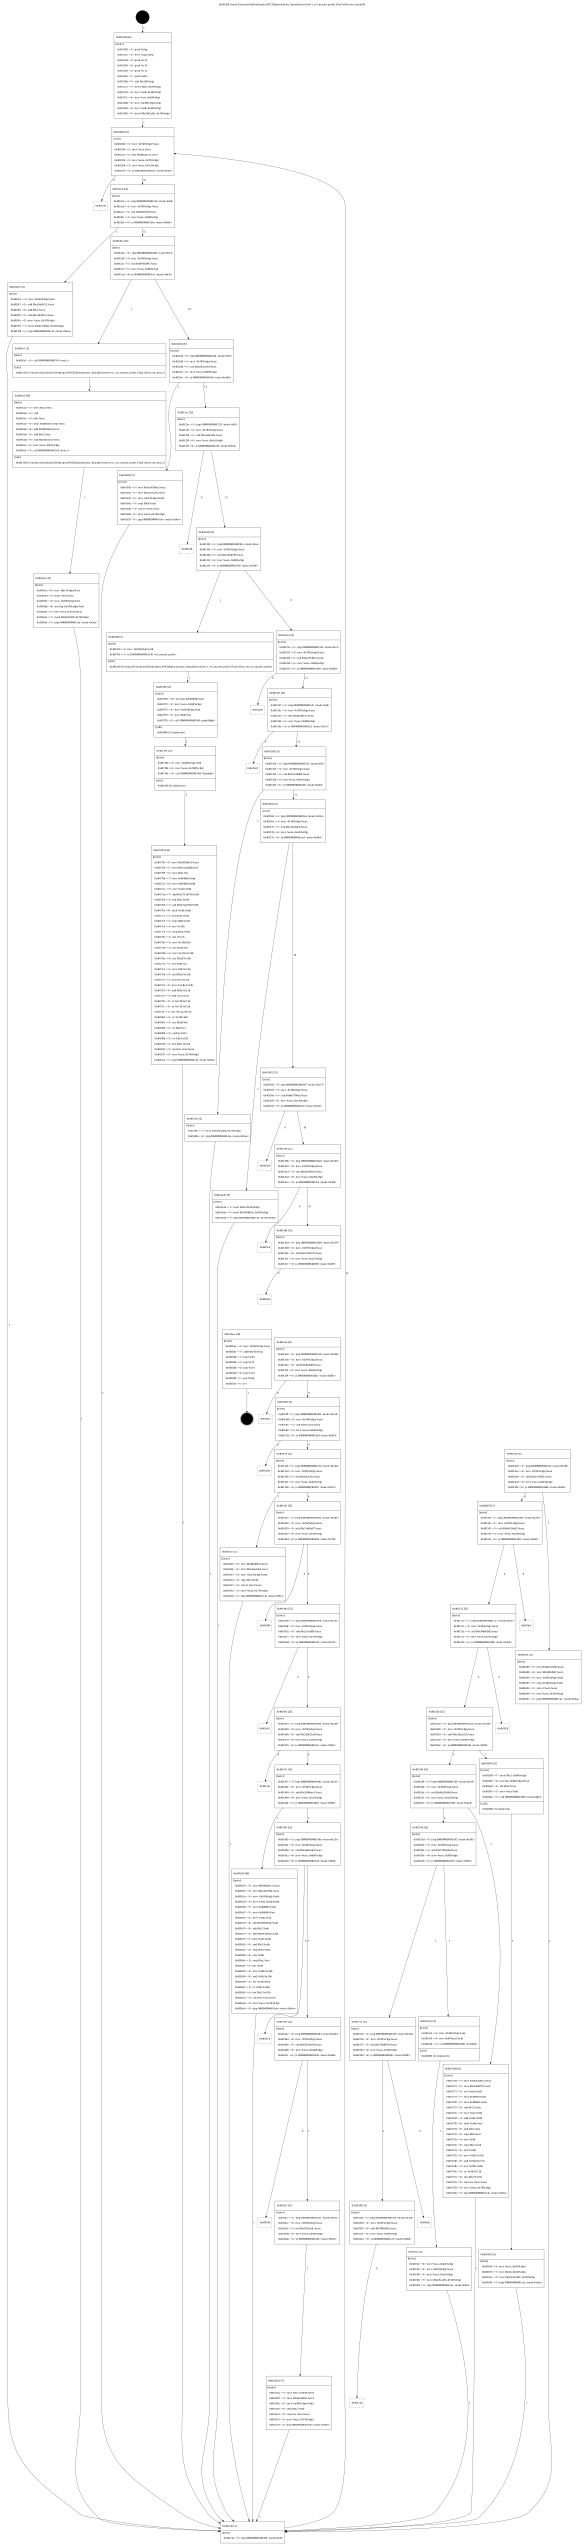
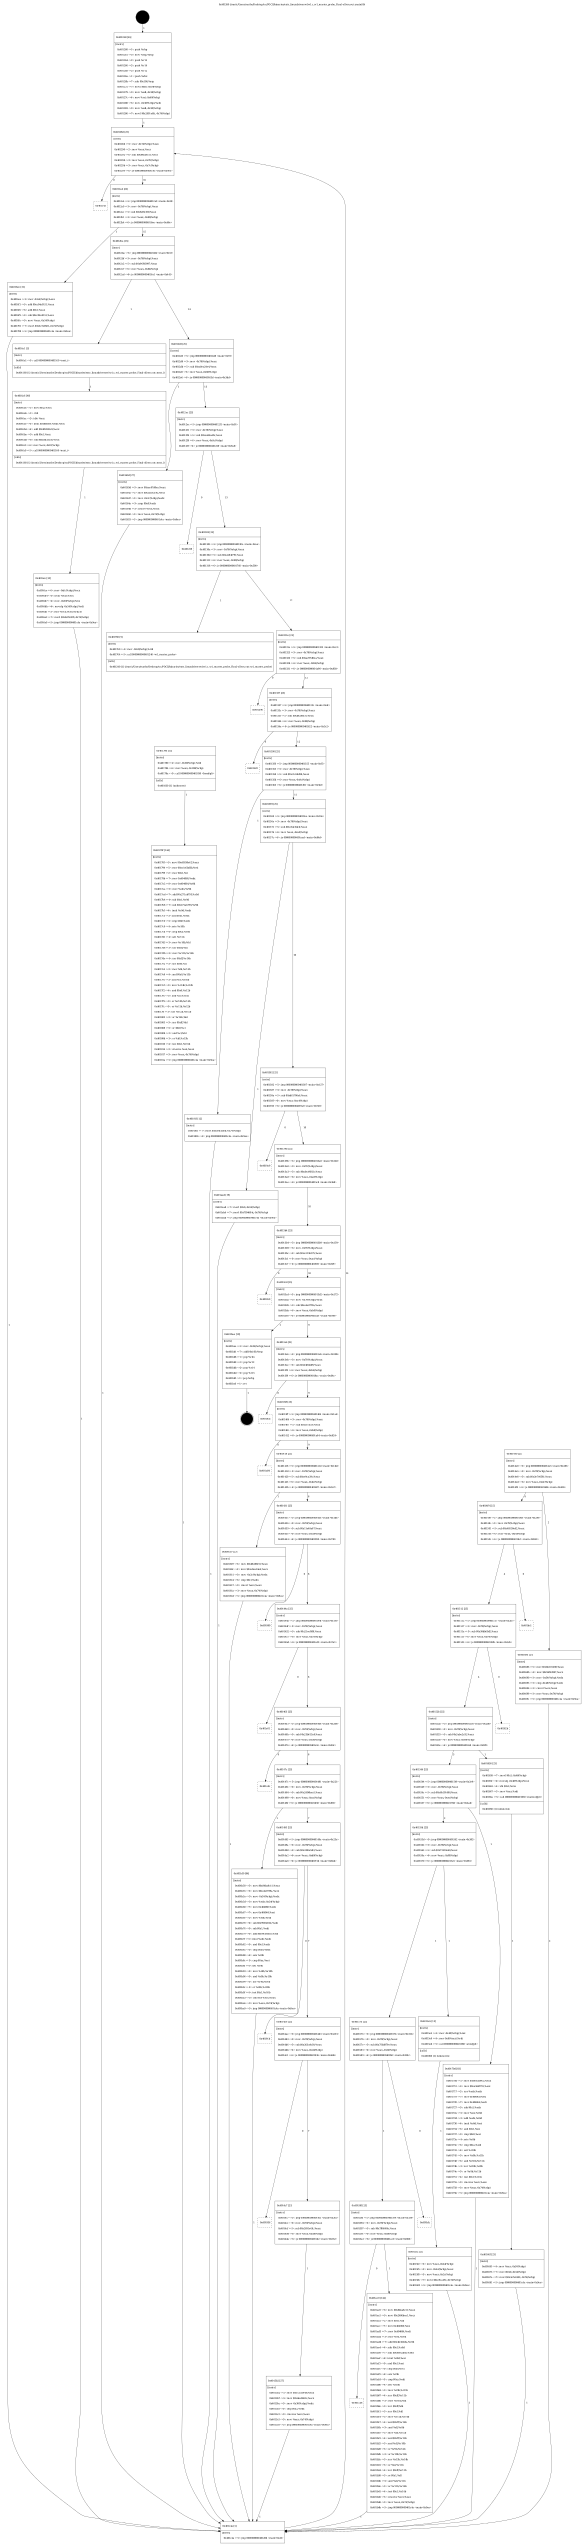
node "0x401769 [23]": removed
node "0x4015cd": removed
node "0x4013cd [25]": added
node "0x401ac0 [144]": added
